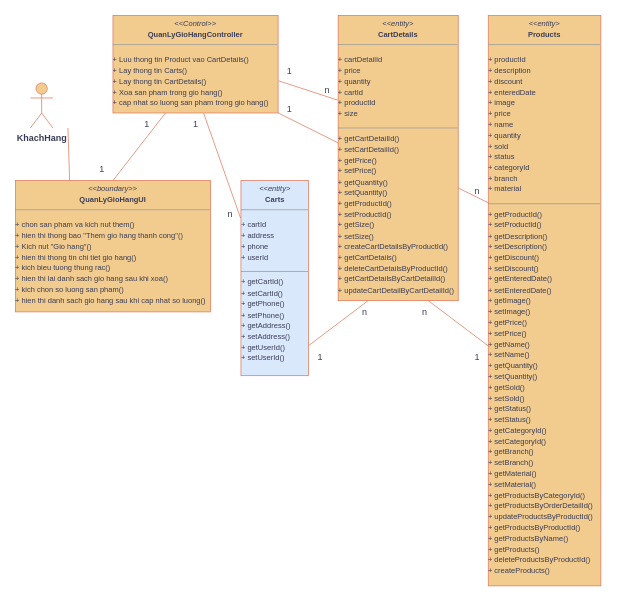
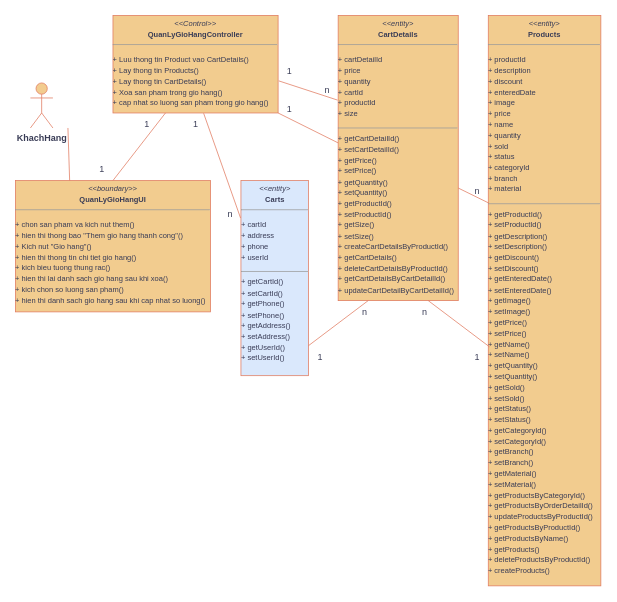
node "<<Control>> QuanLyGioHangController + Luu thong tin Product vao CartDetails() + Lay thong tin Carts() + Lay thong tin CartDetails() + Xoa san pham trong gio hang() + cap nhat so luong san pham trong gio hang()": label "<<Control>> QuanLyGioHangController + Luu thong tin Product vao CartDetails() + Lay thong tin Carts() + Lay thong tin CartDetails() + Xoa san pham trong gio hang() + cap nhat so luong san pham trong gio hang()" -> "<<Control>> QuanLyGioHangController + Luu thong tin Product vao CartDetails() + Lay thong tin Products() + Lay thong tin CartDetails() + Xoa san pham trong gio hang() + cap nhat so luong san pham trong gio hang()"
